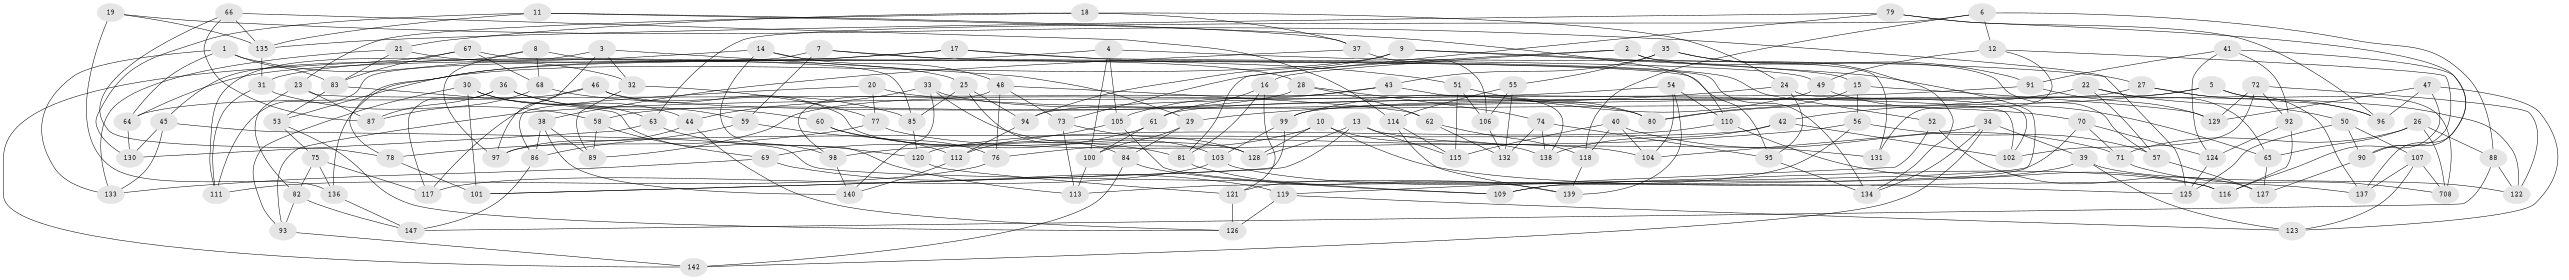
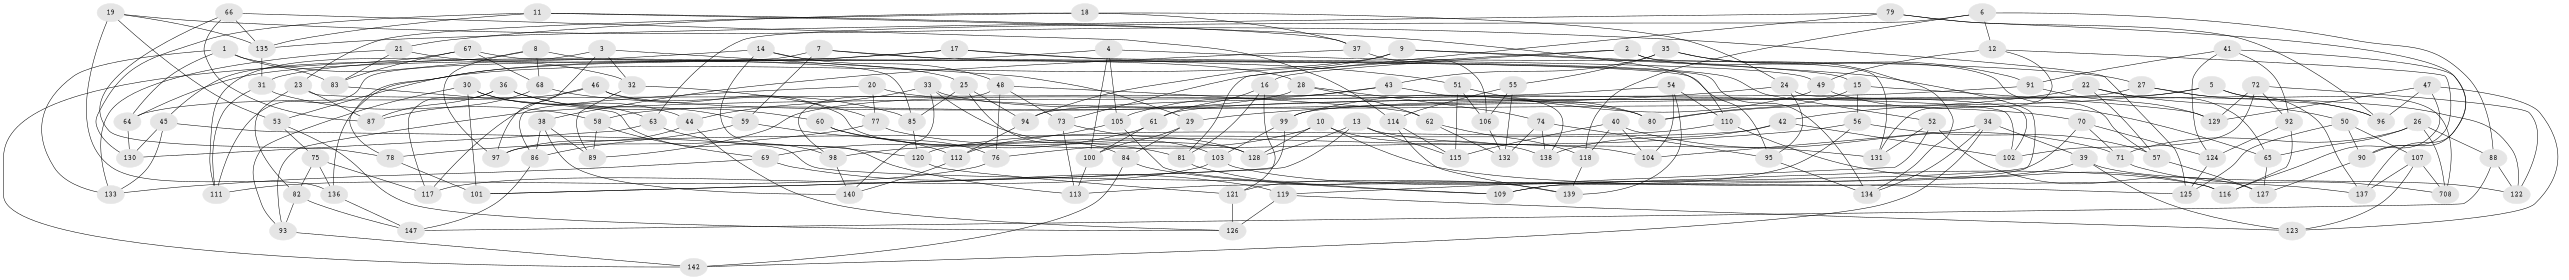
edge "83" -- "53": now "19" -- "53"
edge "52" -- "131": added
